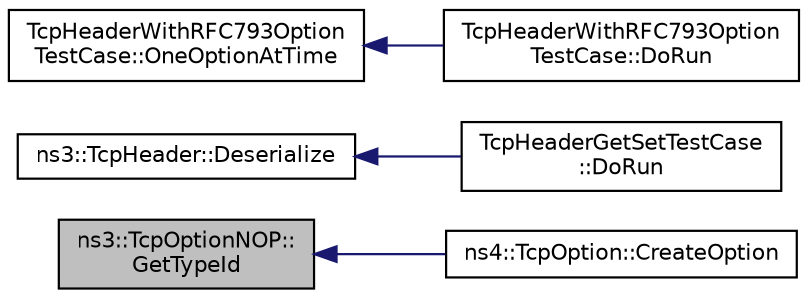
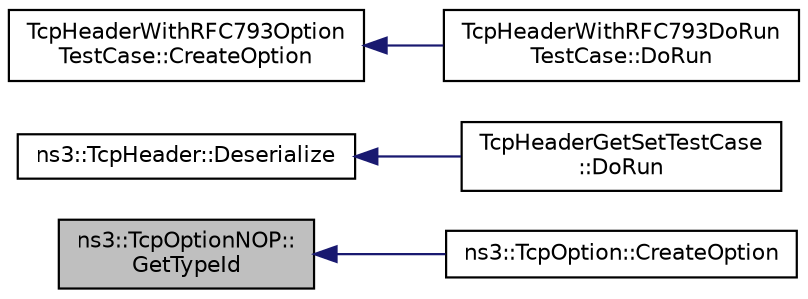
node "TcpHeaderWithRFC793Option TestCase::OneOptionAtTime": label "TcpHeaderWithRFC793Option TestCase::OneOptionAtTime" -> "TcpHeaderWithRFC793Option TestCase::CreateOption"
node "TcpHeaderWithRFC793Option TestCase::DoRun": label "TcpHeaderWithRFC793Option TestCase::DoRun" -> "TcpHeaderWithRFC793DoRun TestCase::DoRun"
node "ns4::TcpOption::CreateOption": label "ns4::TcpOption::CreateOption" -> "ns3::TcpOption::CreateOption"
